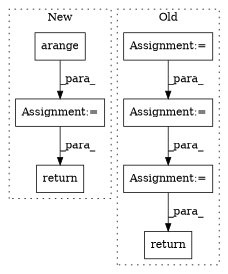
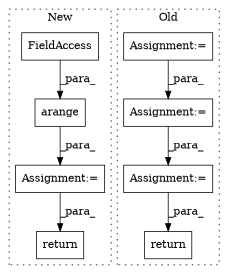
node "FieldAccess": added
